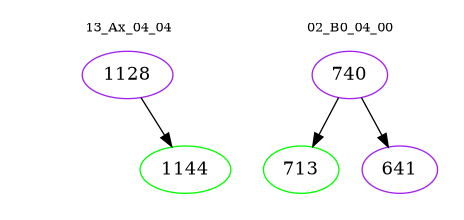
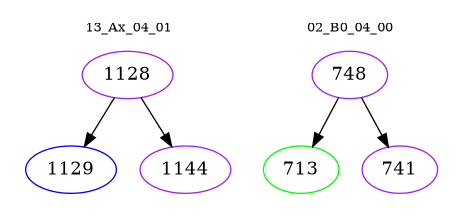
cluster "13_Ax_04_04": label "13_Ax_04_04" -> "13_Ax_04_01"
node "740": label "740" -> "748"
node "1129": added
node "1144": color green -> purple
node "641": label "641" -> "741"
